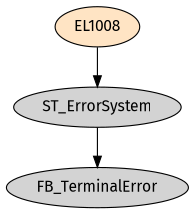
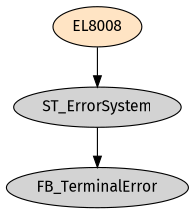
node "EL1008": label "EL1008" -> "EL8008"
